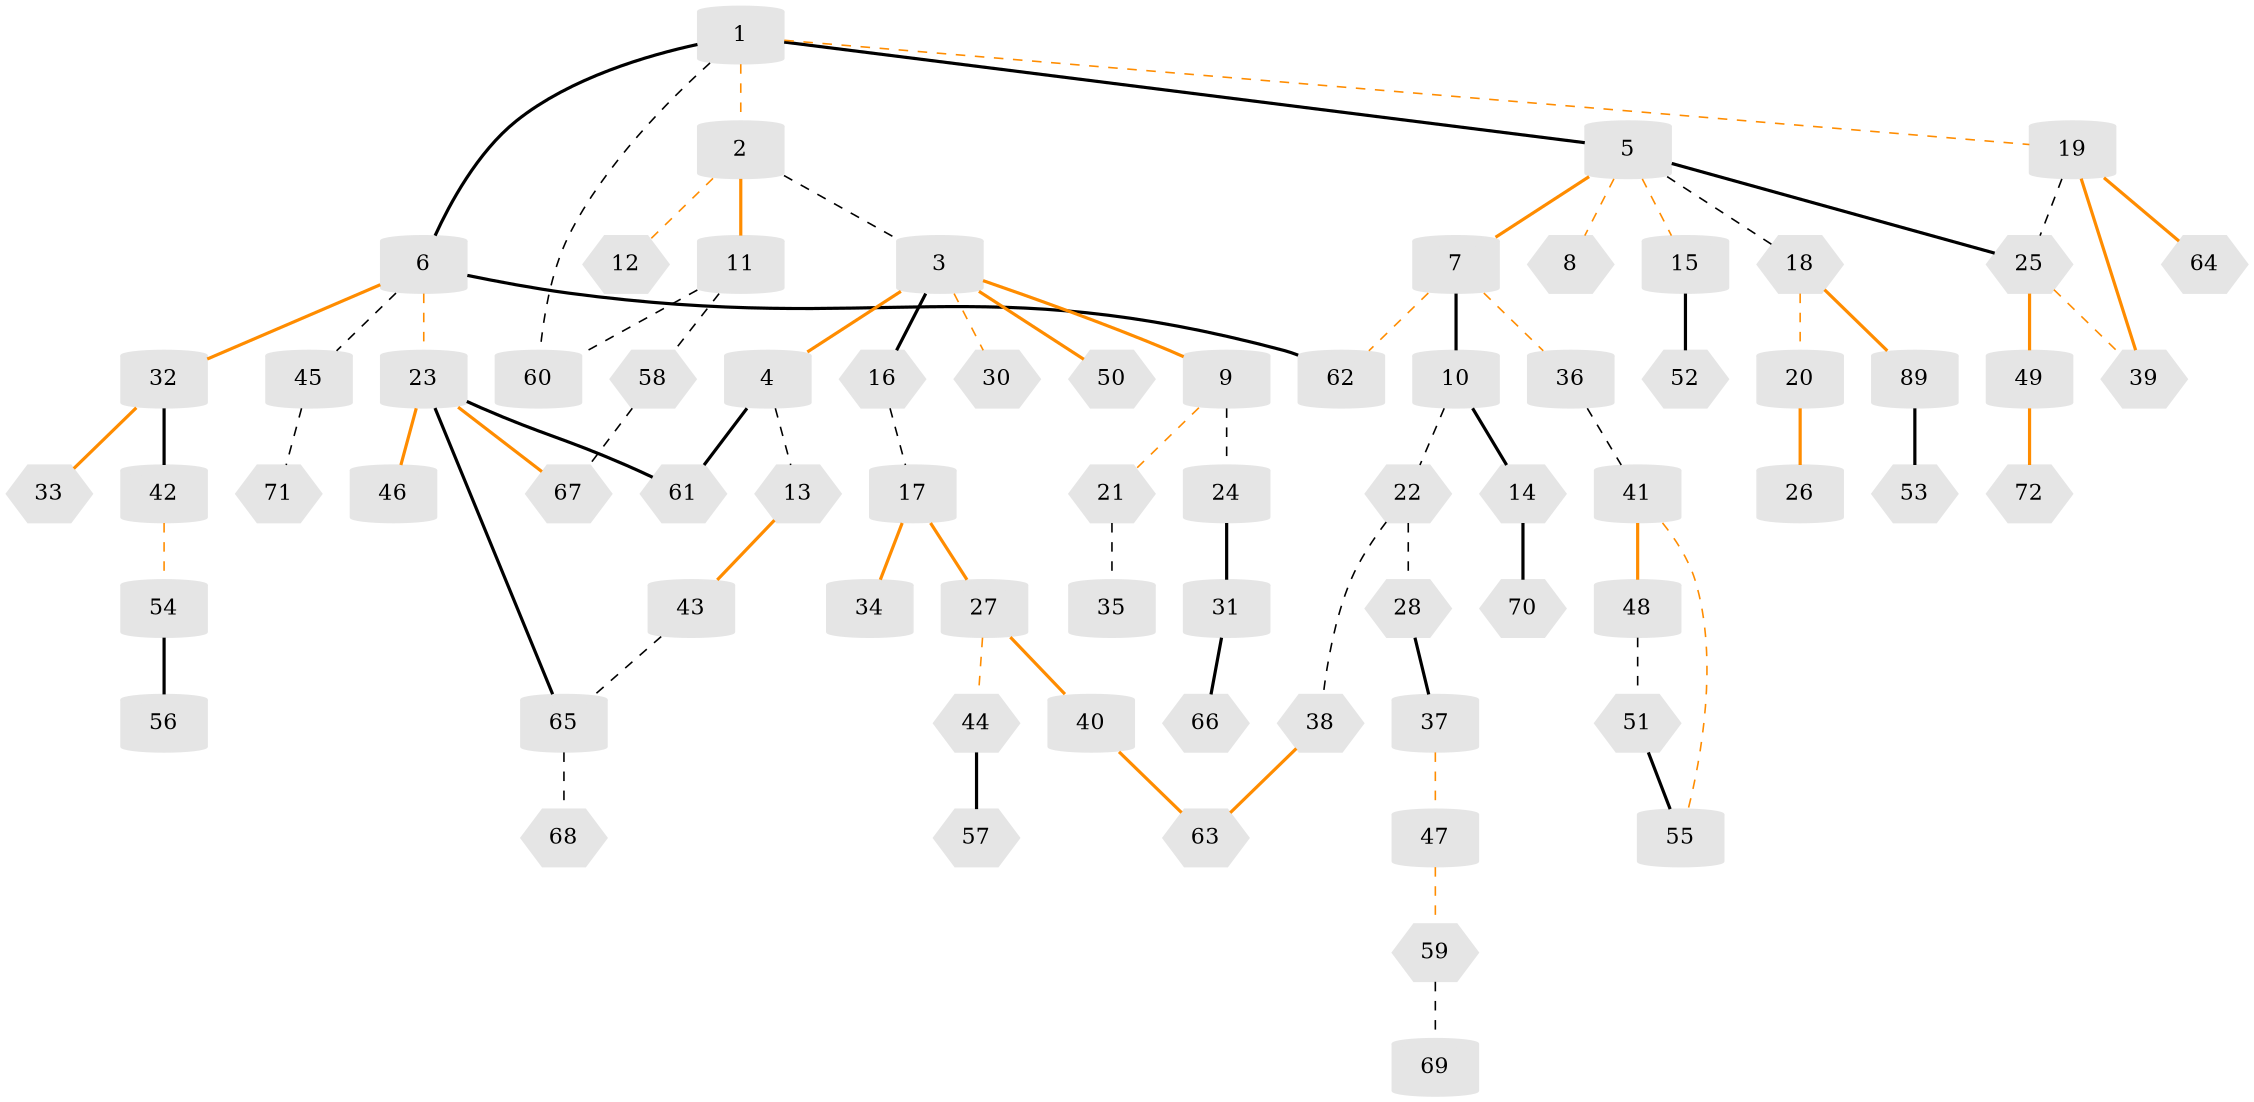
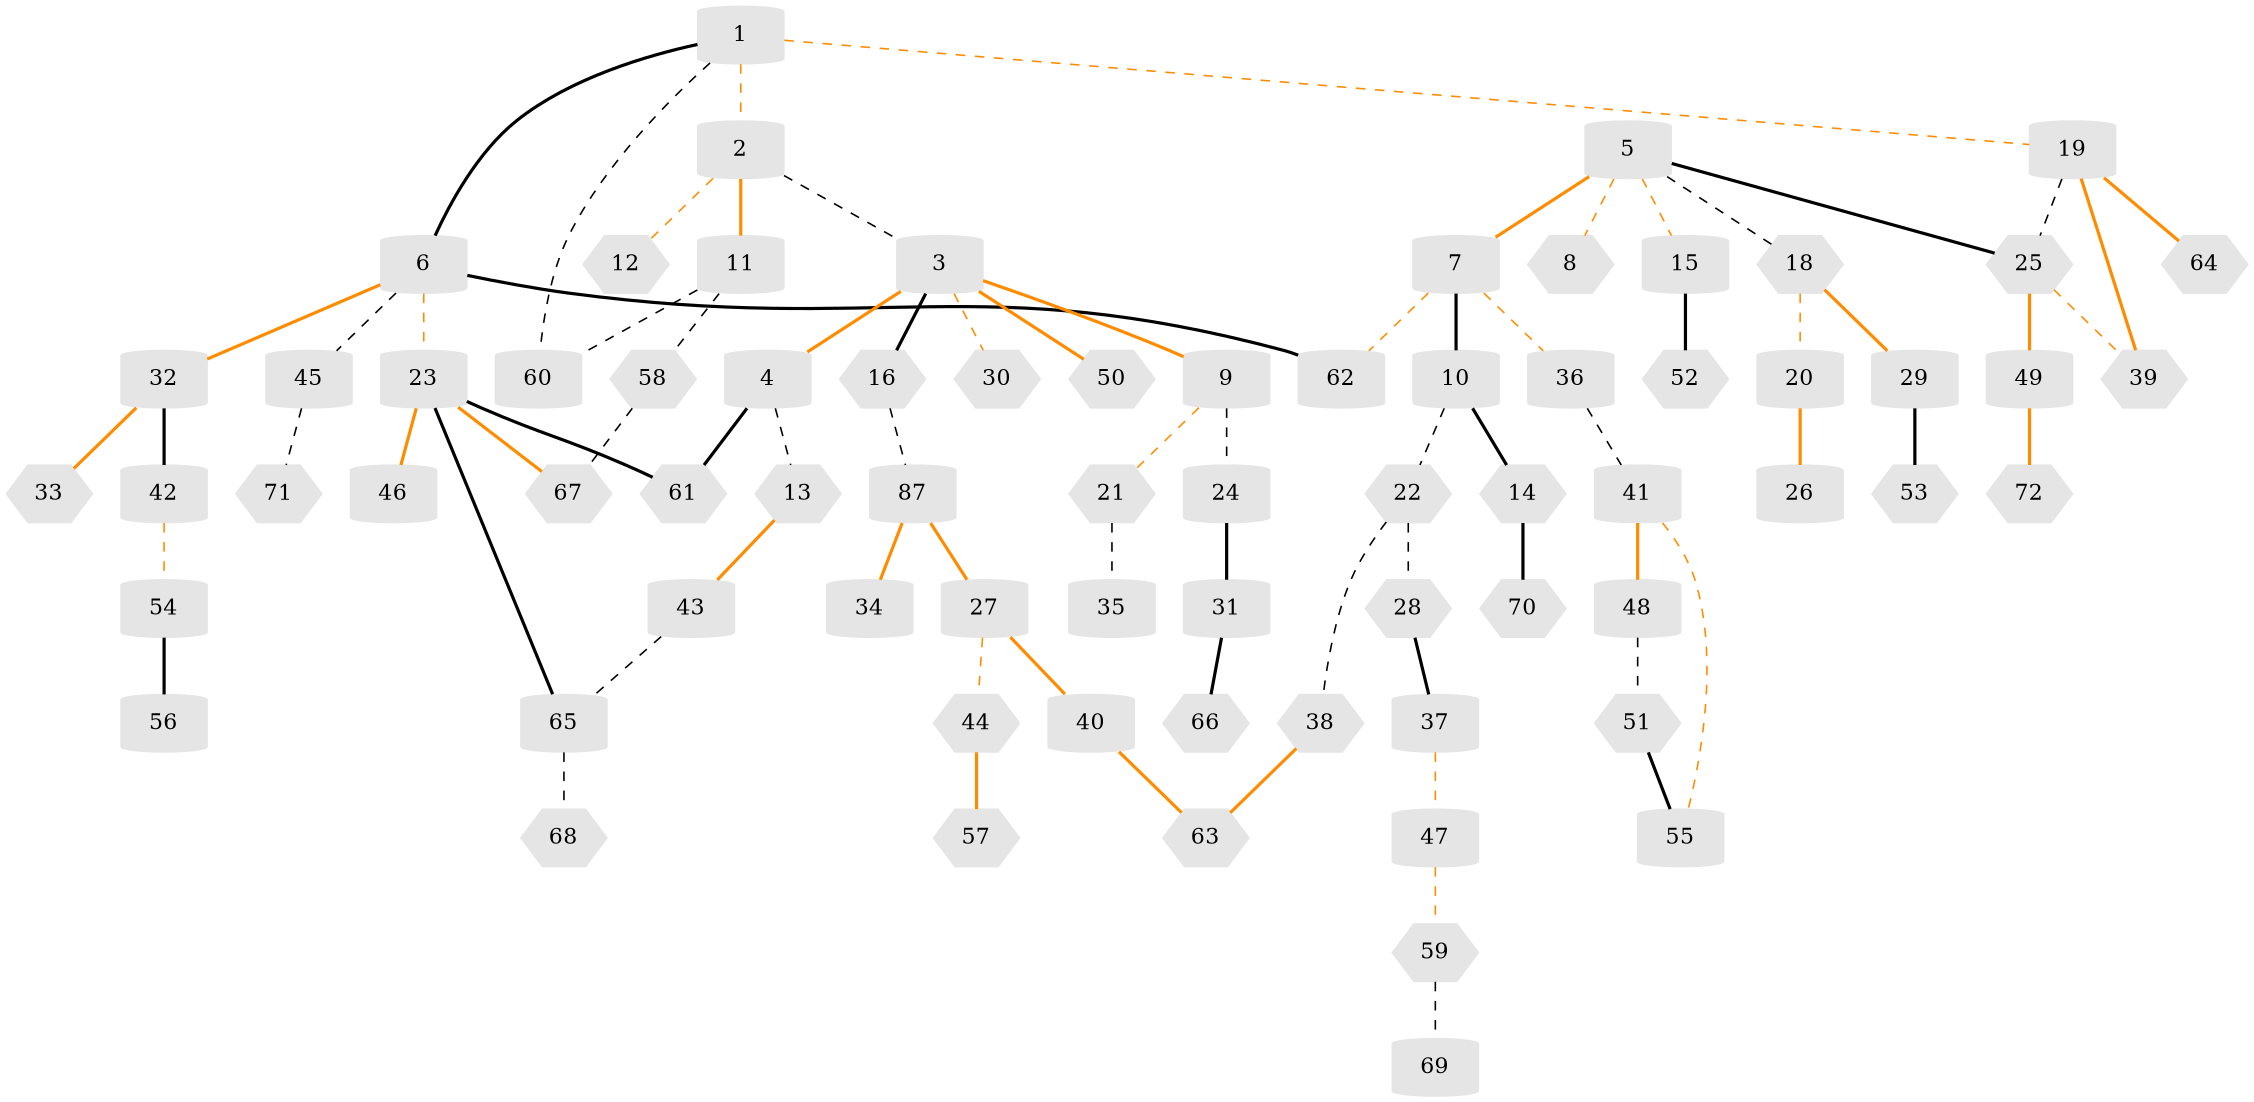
edge "1" -- "5": removed
node "89": label "89" -> "29"
node "17": label "17" -> "87"
edge "44" -- "57": color black -> darkorange
